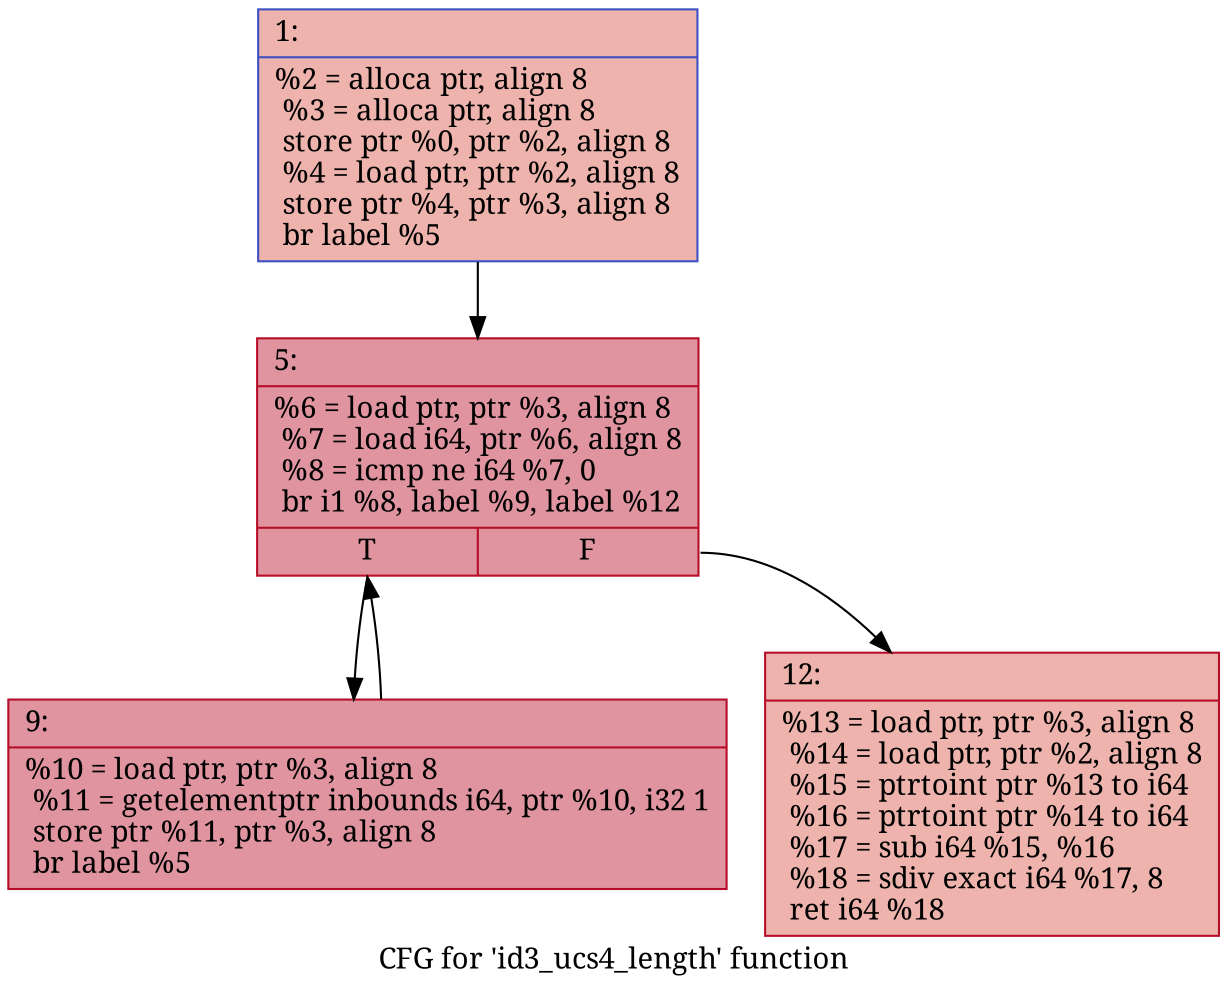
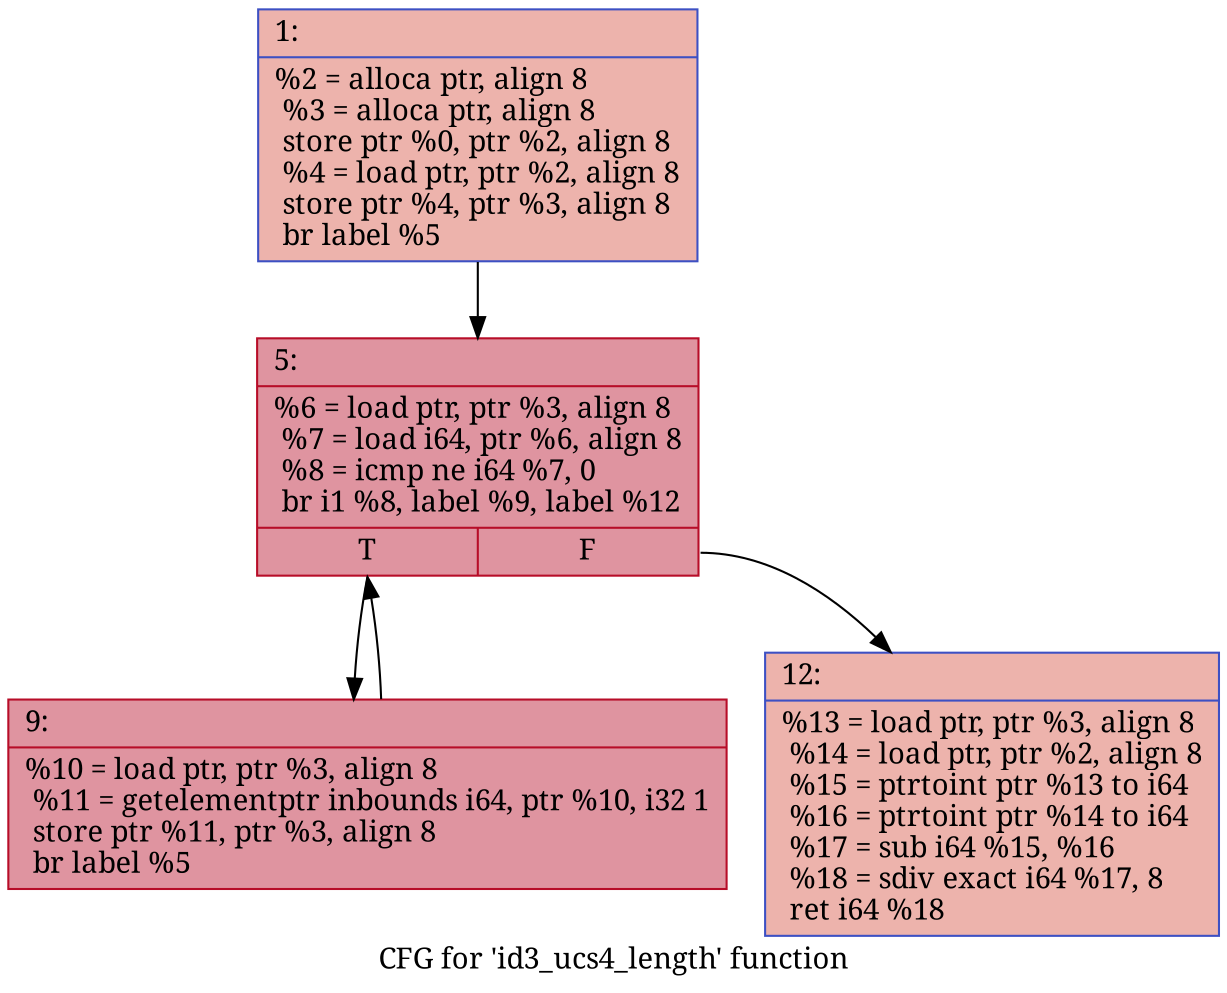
node "12:": color #b70d28ff -> #3d50c3ff
